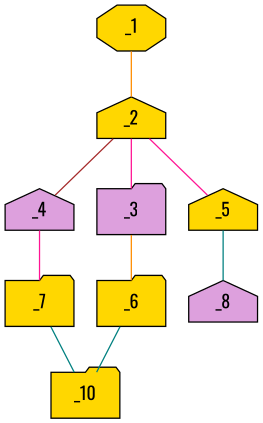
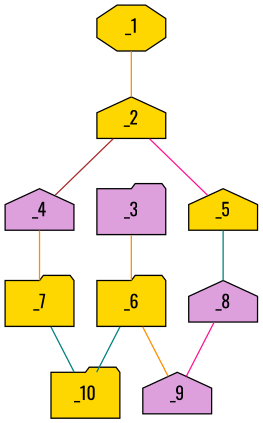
edge "_2" -- "_3": removed
edge "_4" -- "_7": color deeppink -> darkorange
node "_9": added
